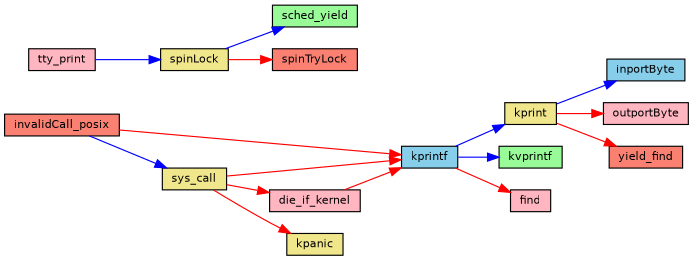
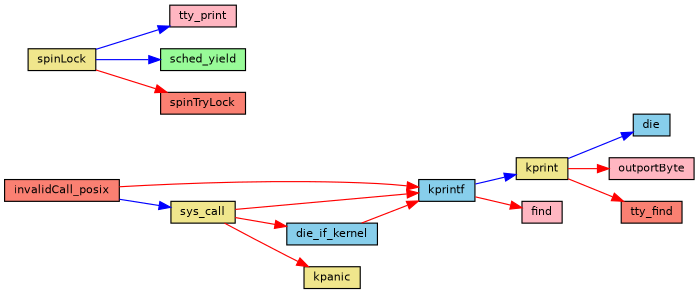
edge "tty_print" -> "spinLock": reversed
node "inportByte": label "inportByte" -> "die"
node "kvprintf": removed
node "yield_find": label "yield_find" -> "tty_find"
node "die_if_kernel": fillcolor lightpink -> skyblue
